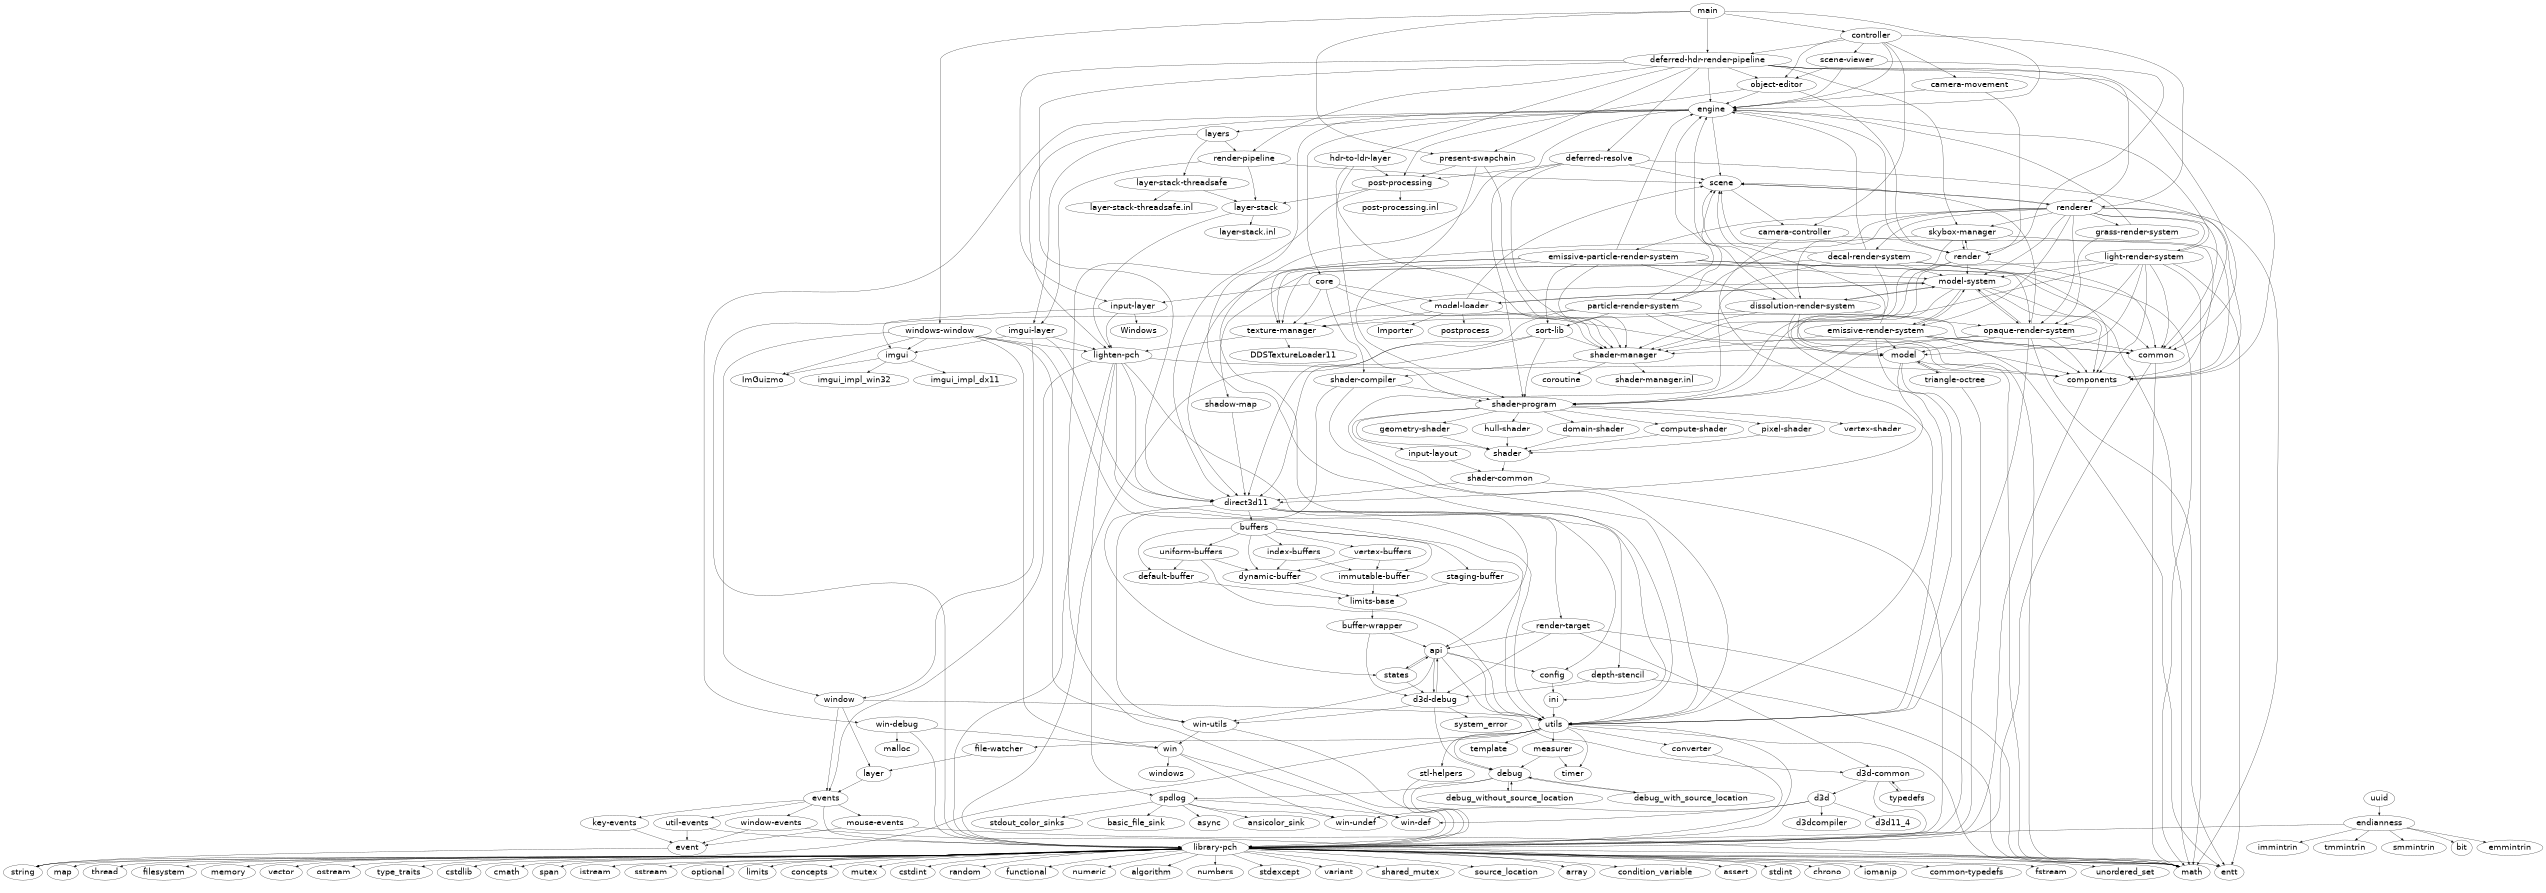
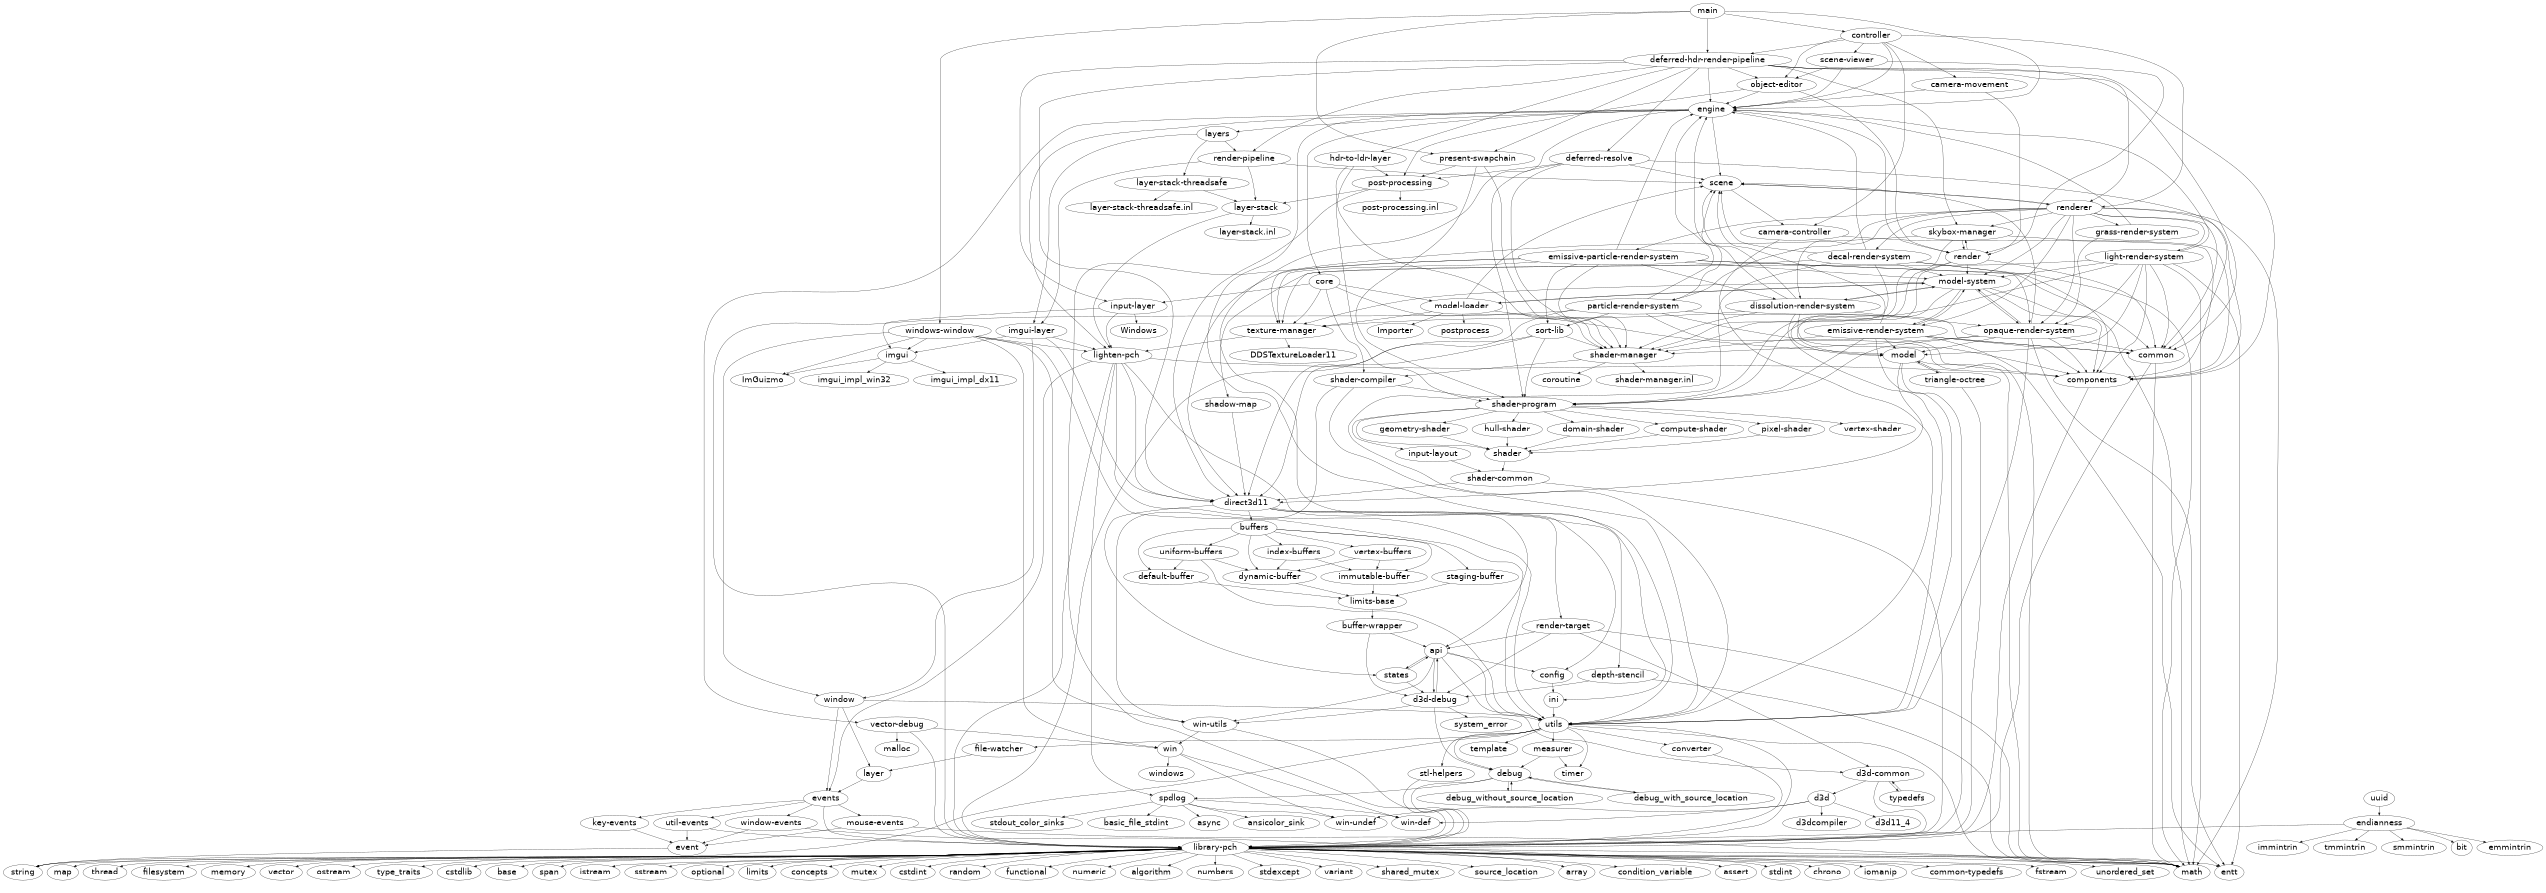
node "win-debug": label "win-debug" -> "vector-debug"
node "basic_file_sink": label "basic_file_sink" -> "basic_file_stdint"
node "cmath": label "cmath" -> "base"
